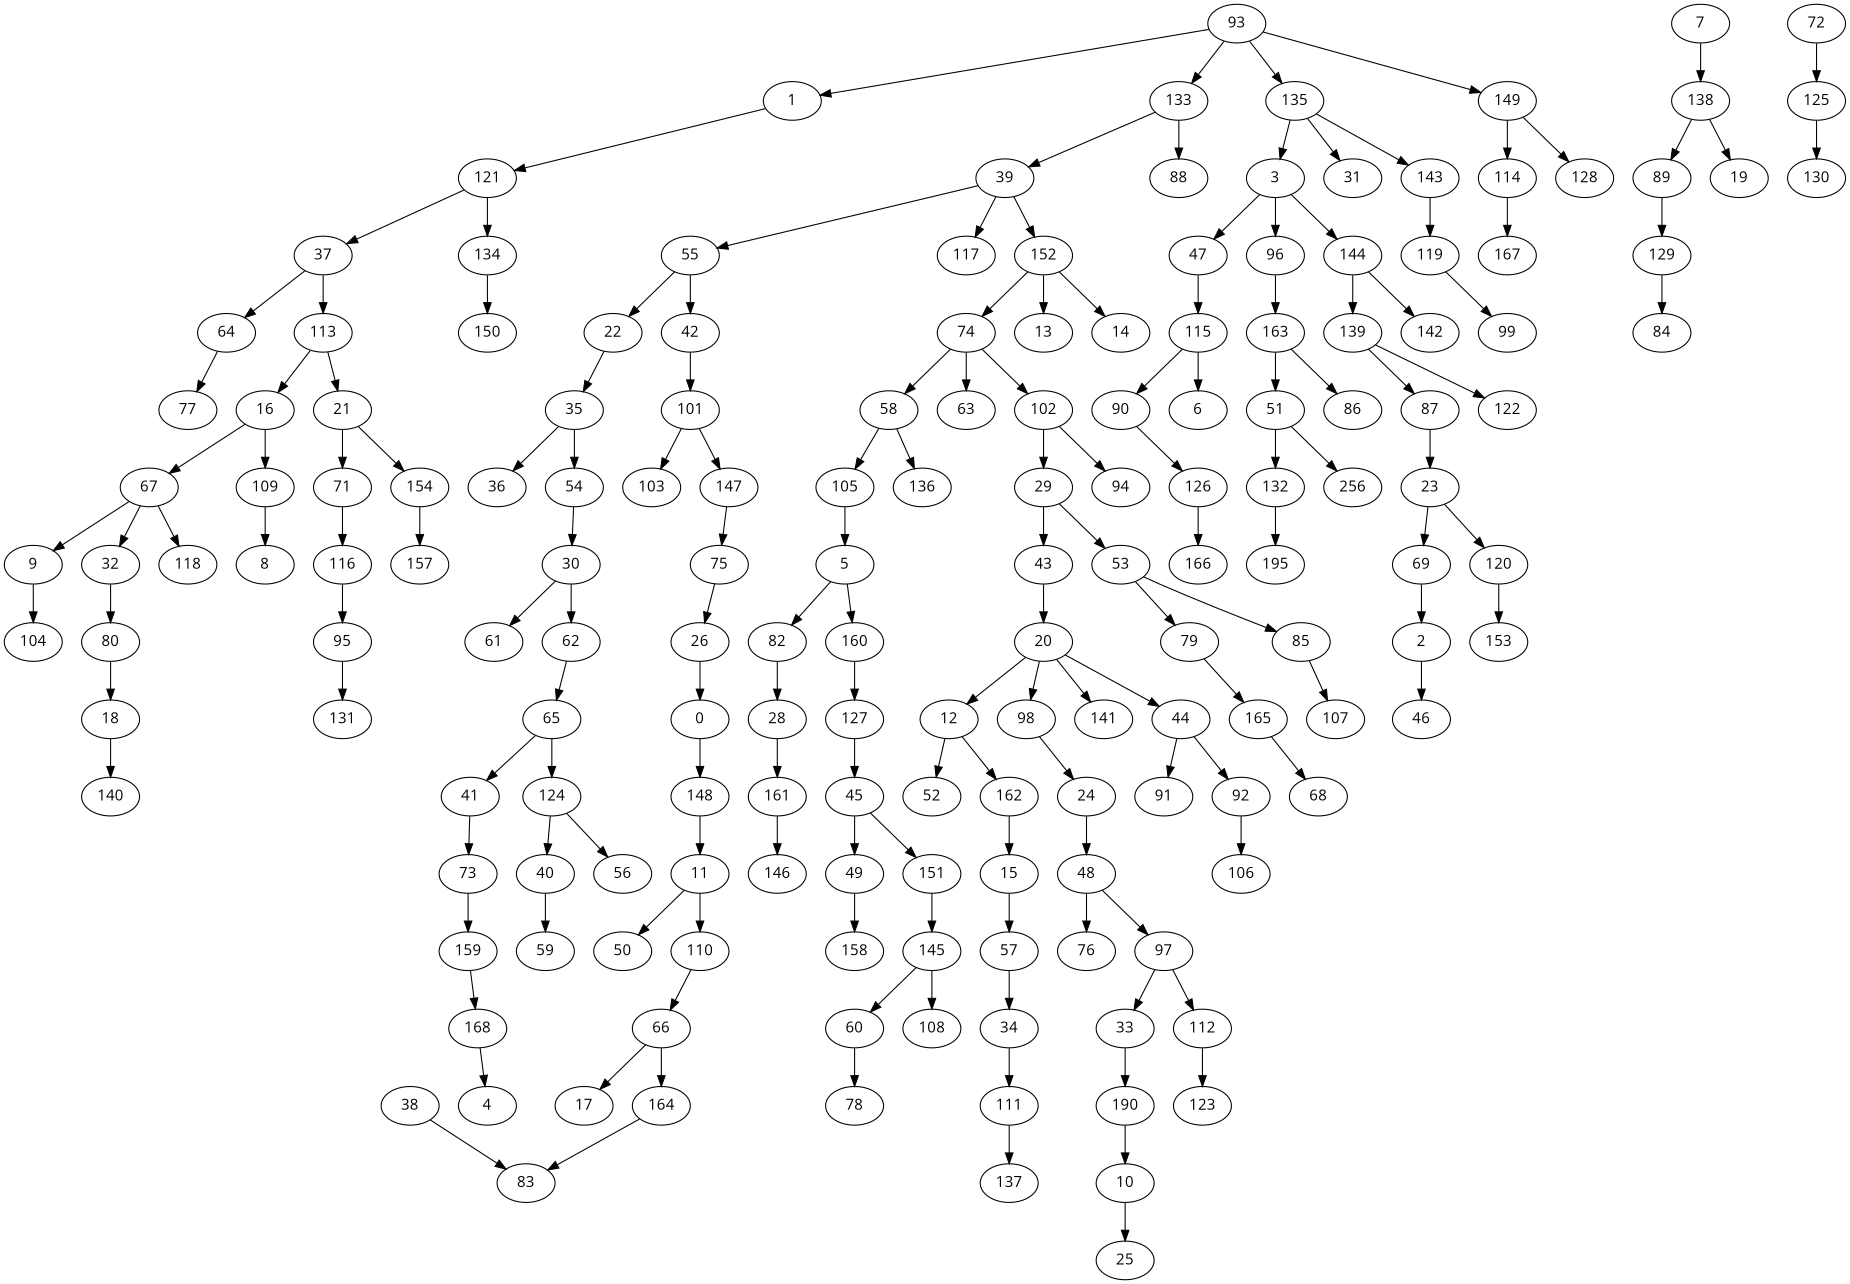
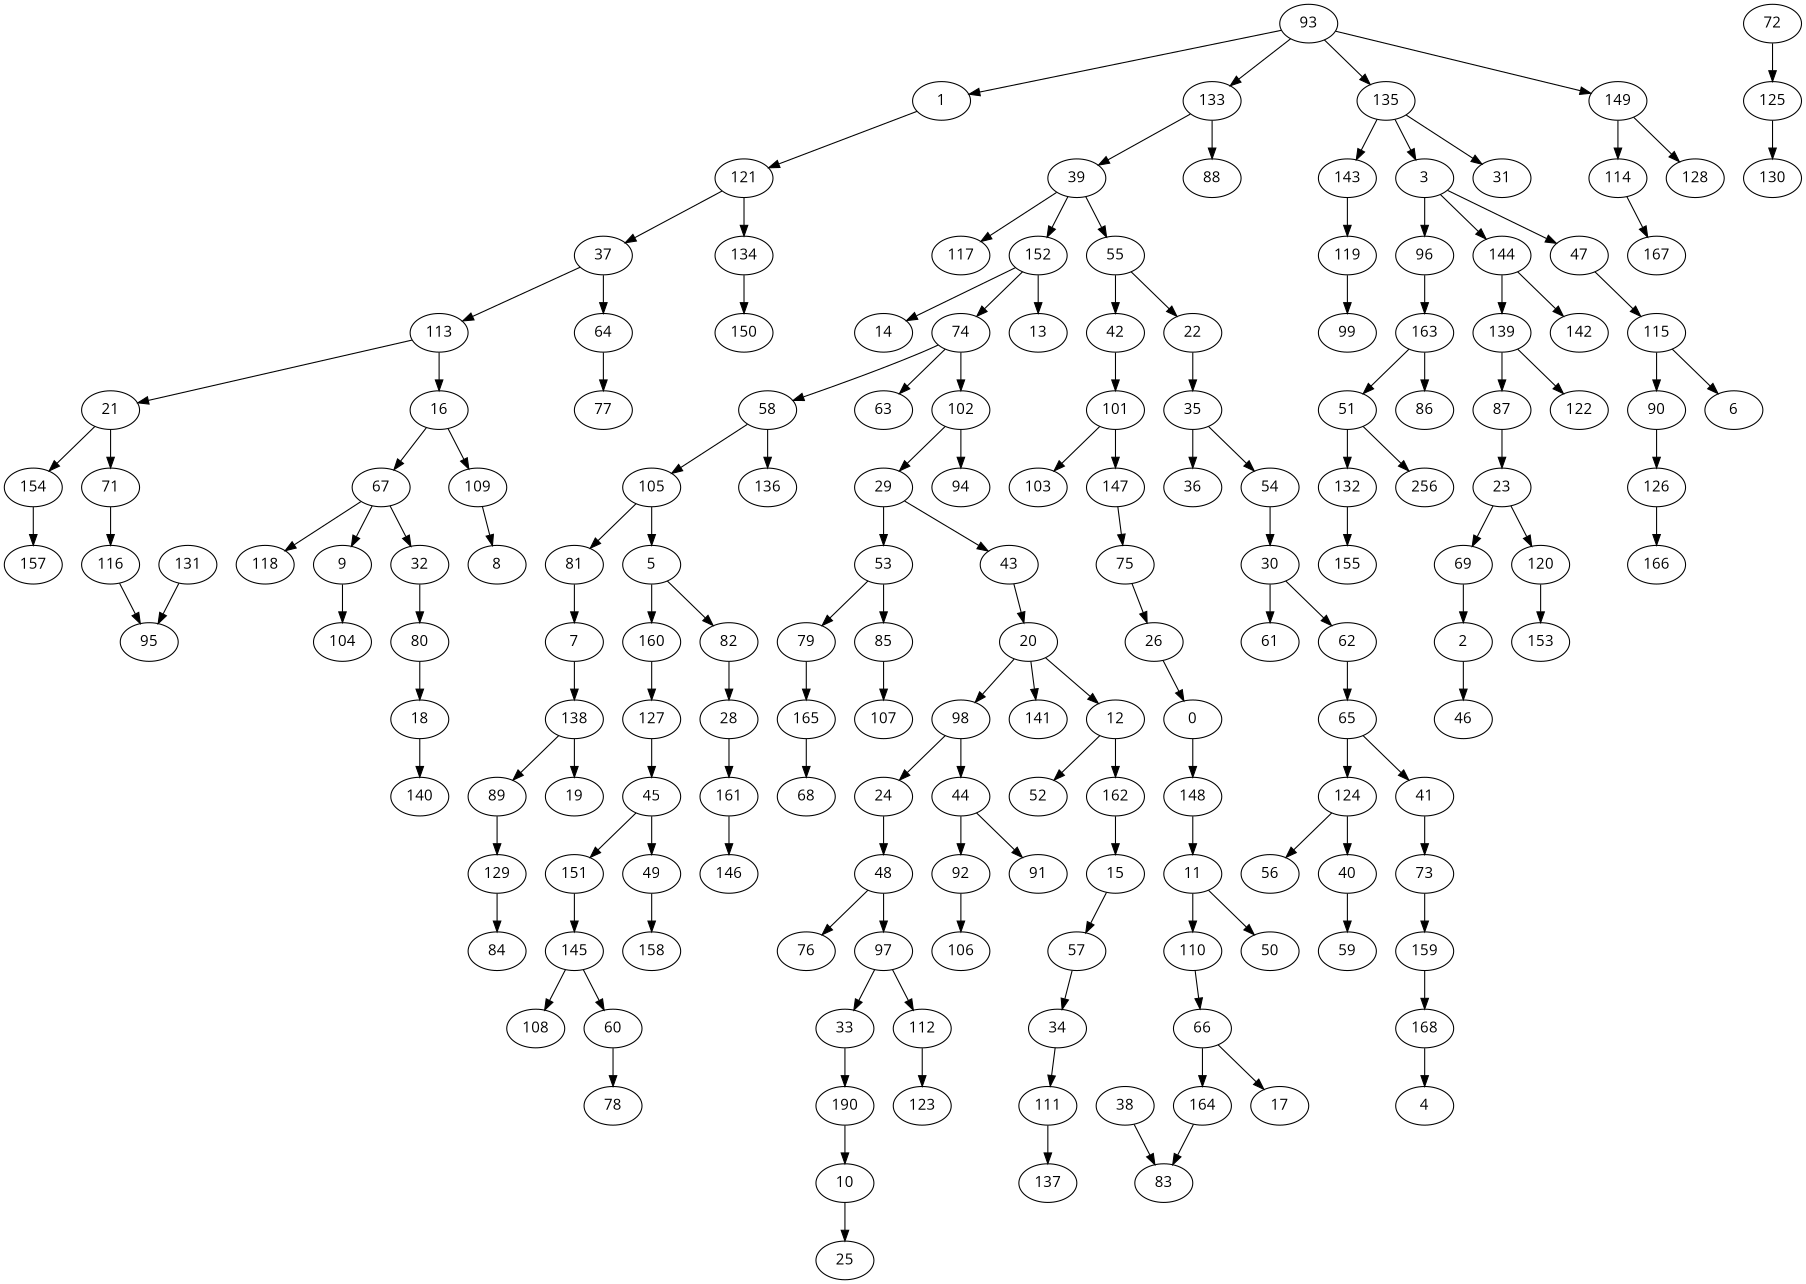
node "81": added
node "195": label "195" -> "155"
edge "95" -> "131": reversed
edge "20" -> "44": now "98" -> "44"
